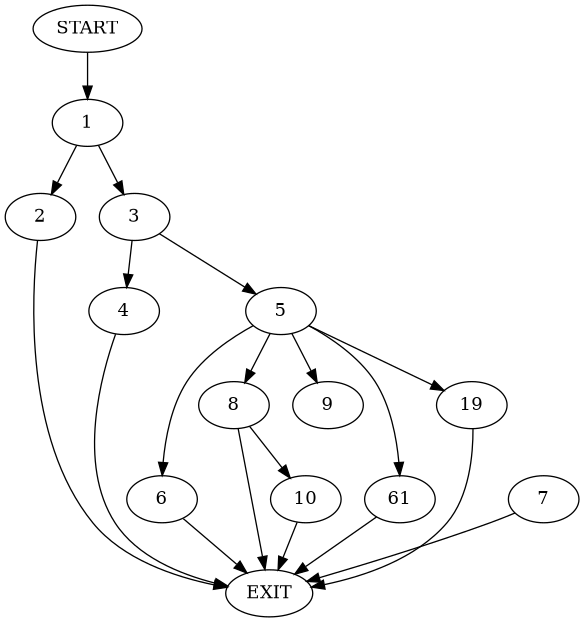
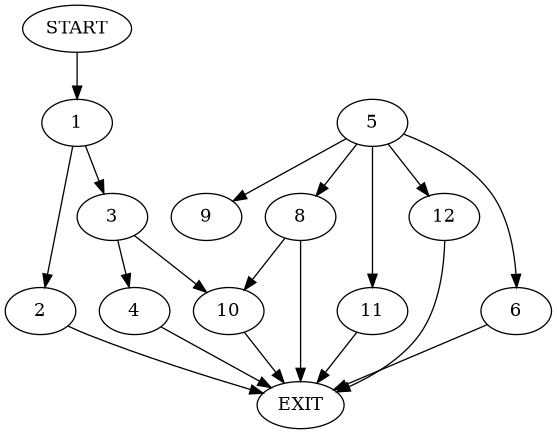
edge "3" -> "5": now "3" -> "10"
node "19": label "19" -> "12"
node "61": label "61" -> "11"
node "7": removed
